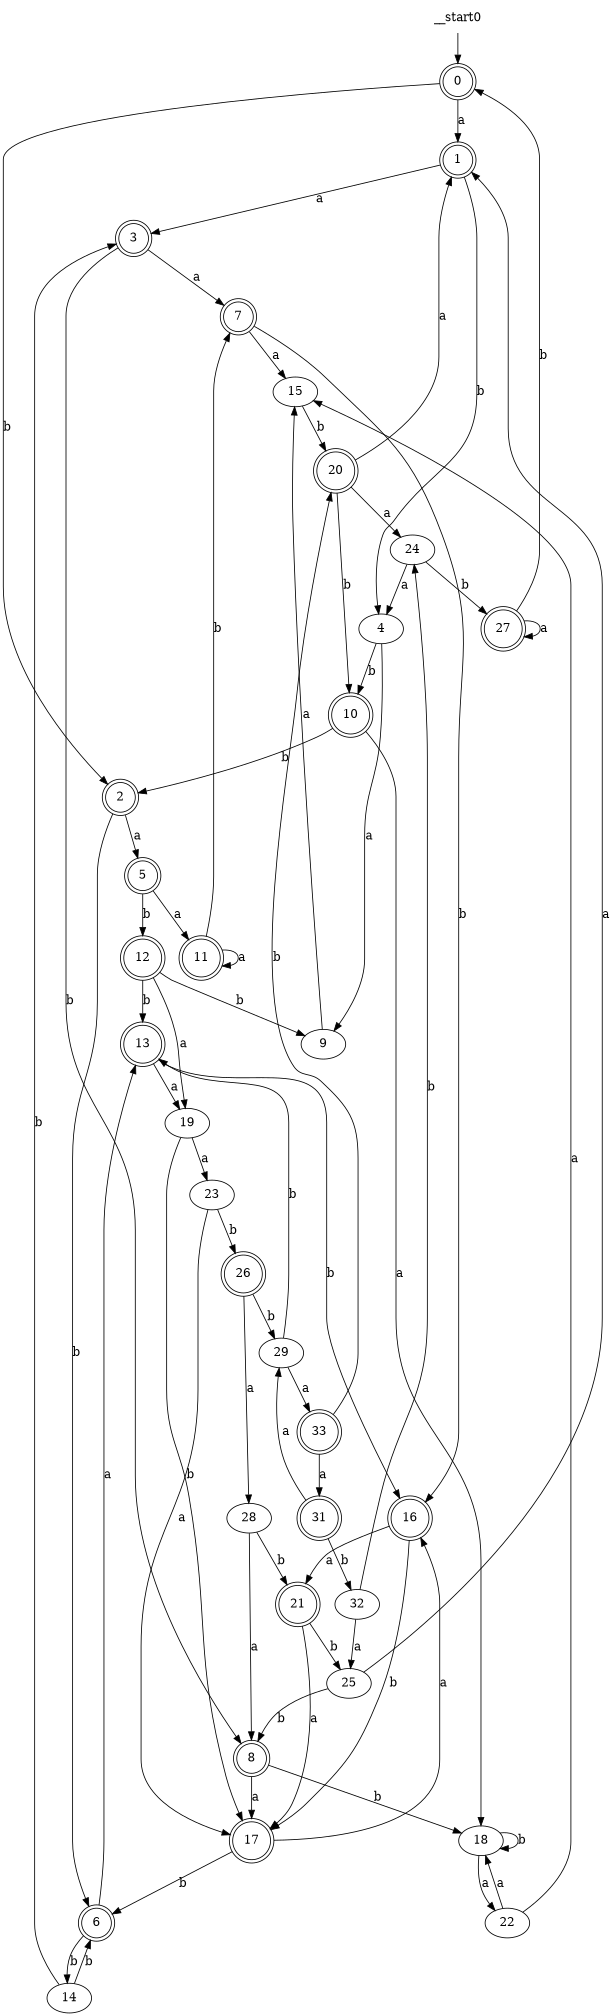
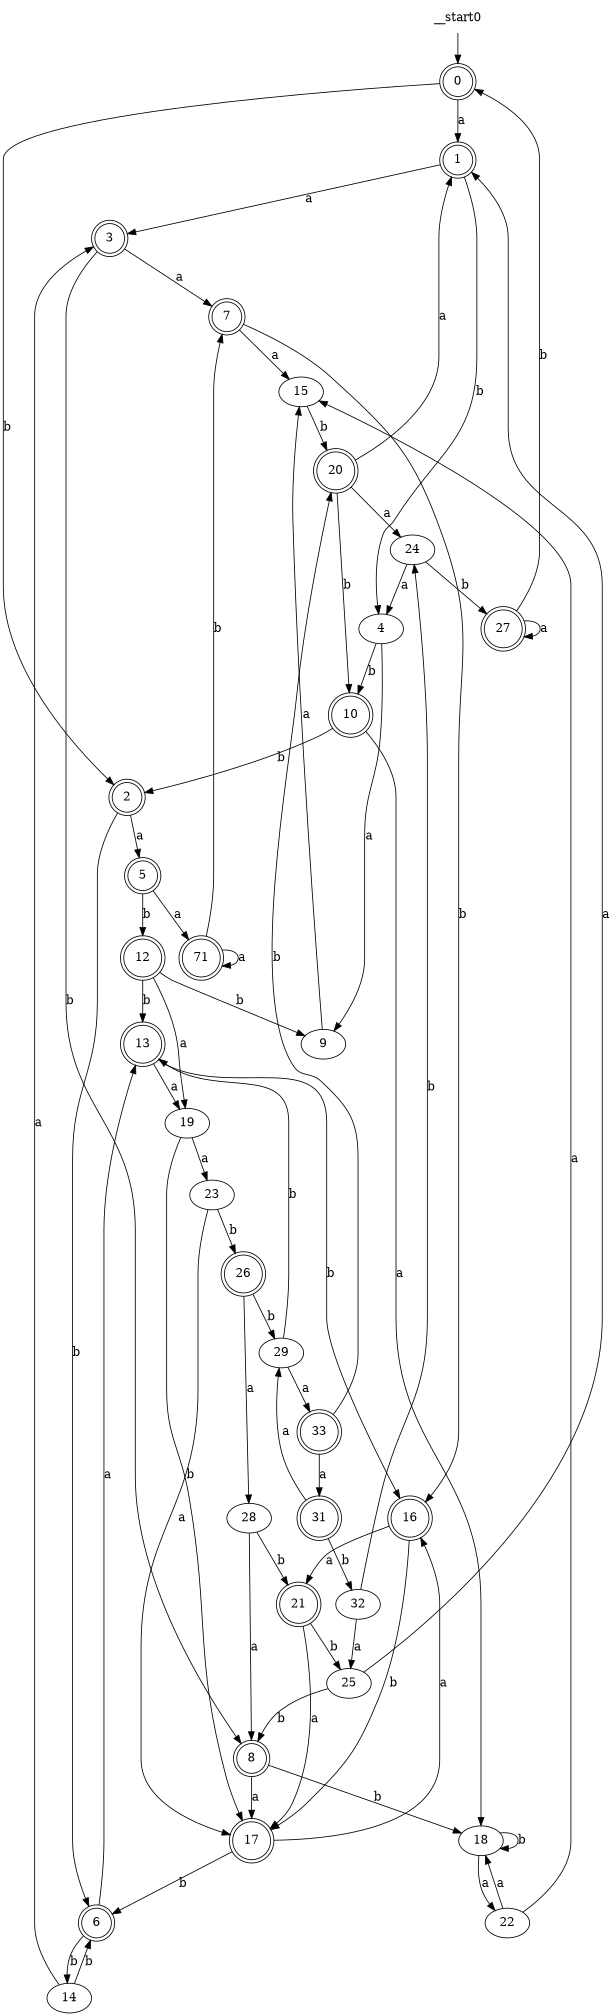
node "11": label "11" -> "71"
edge "14" -> "3": label "b" -> "a"
